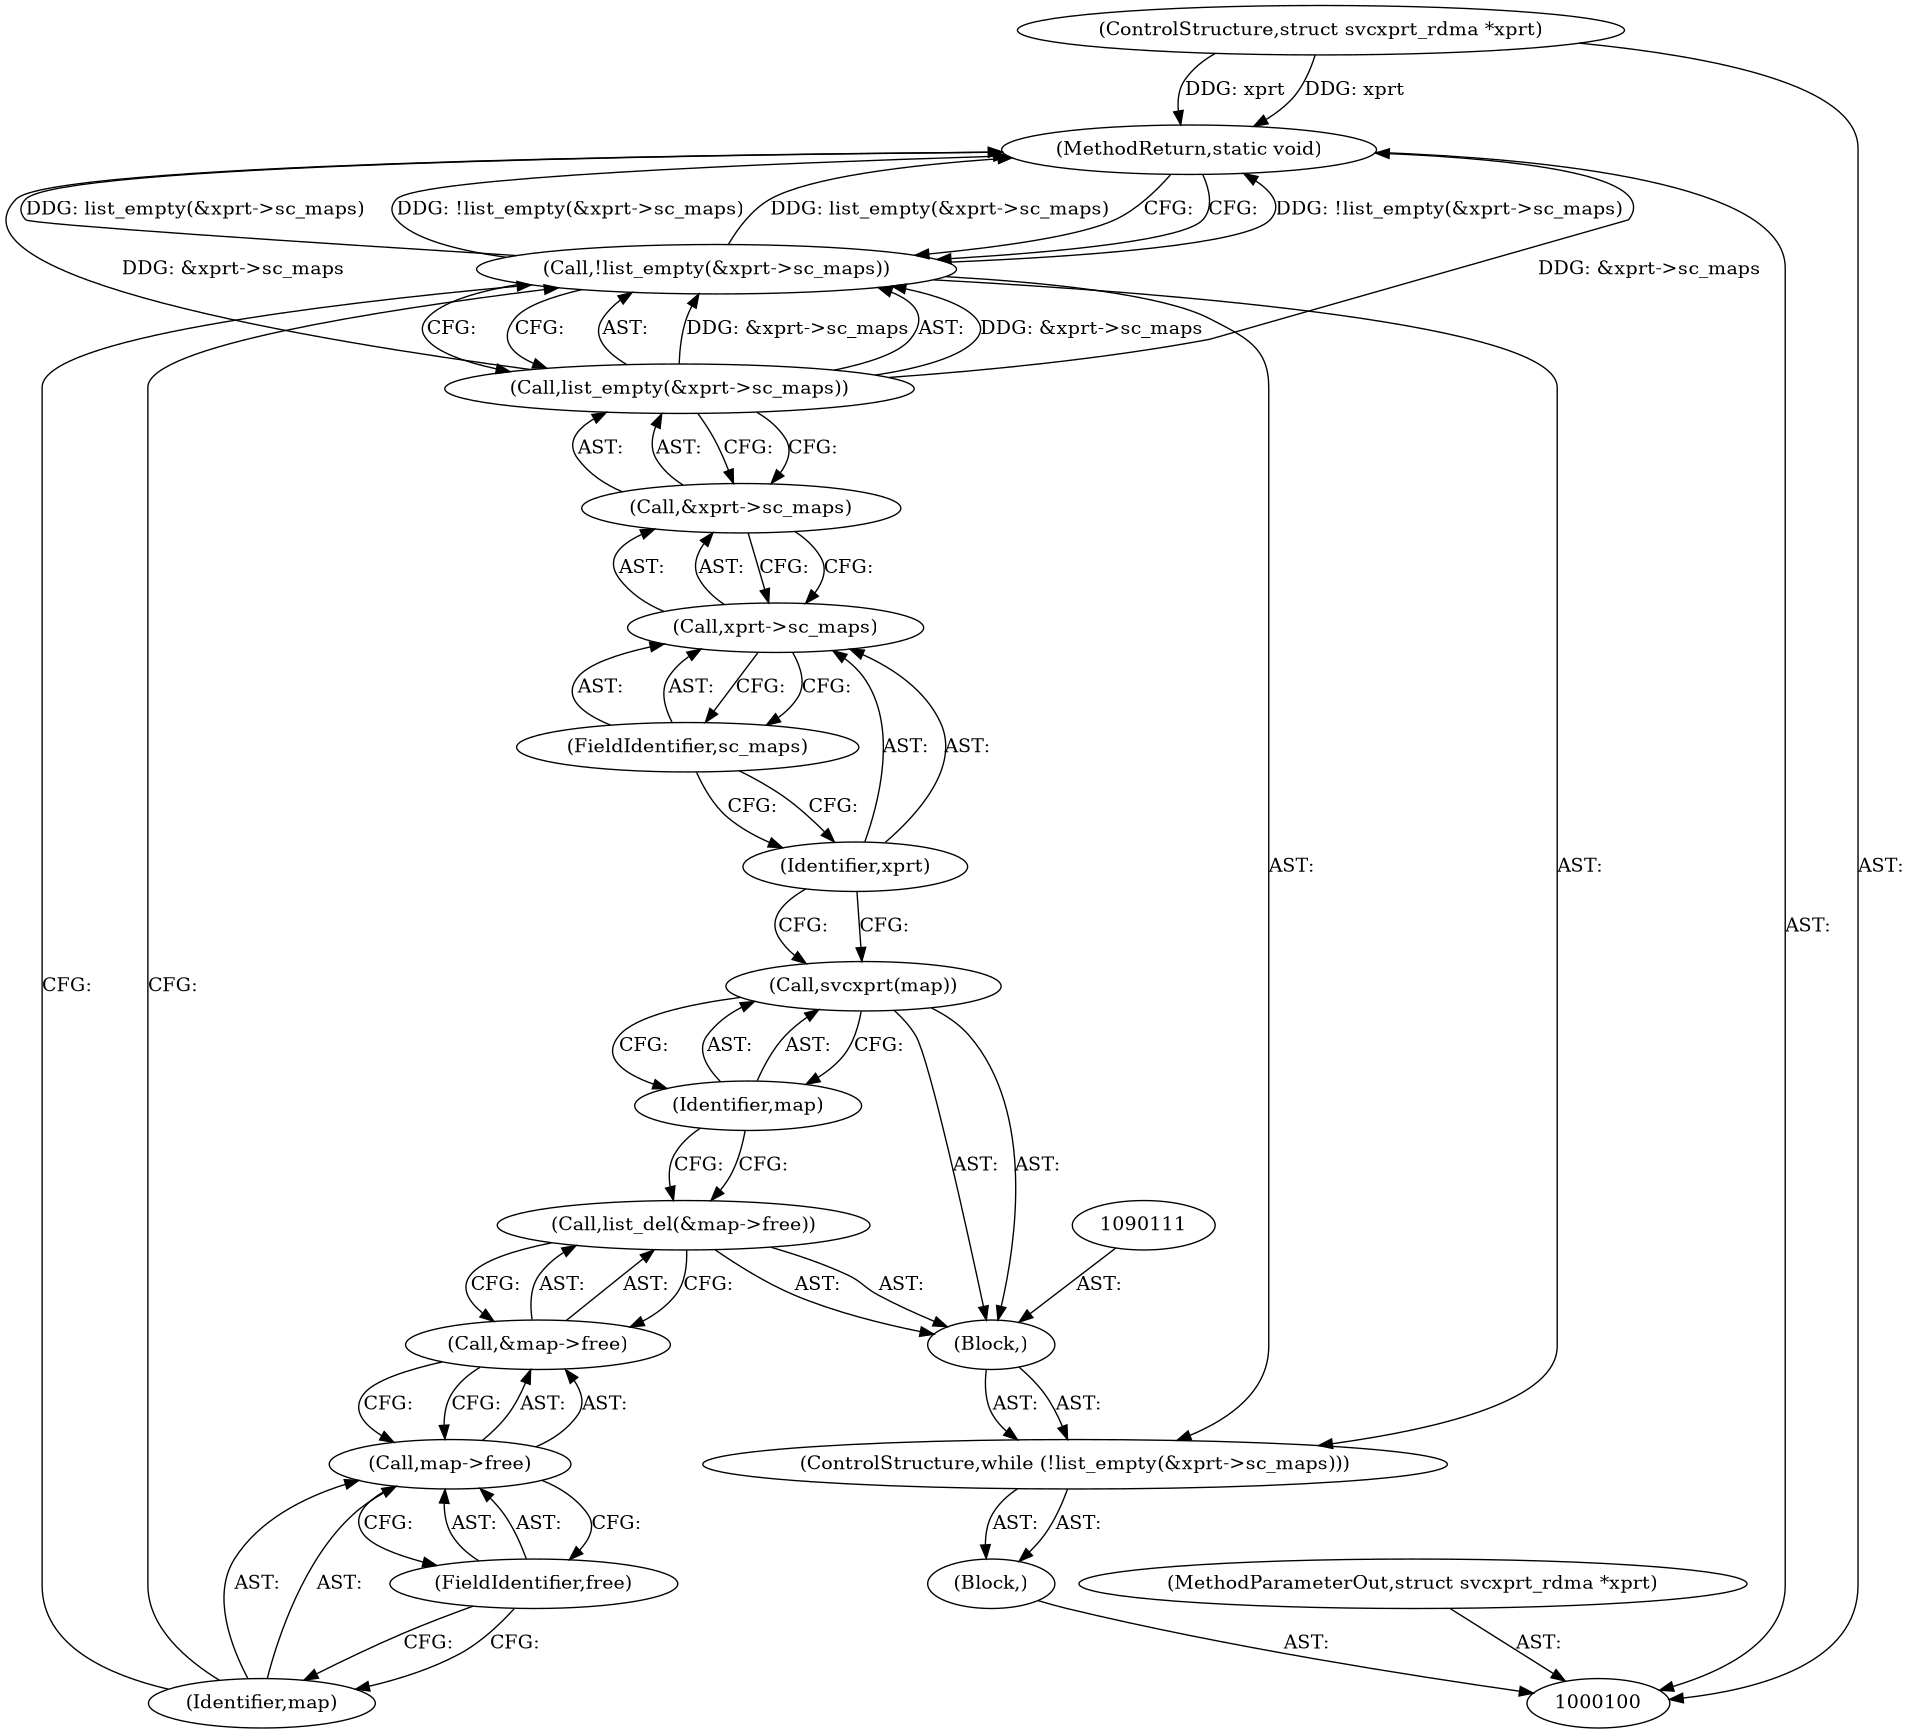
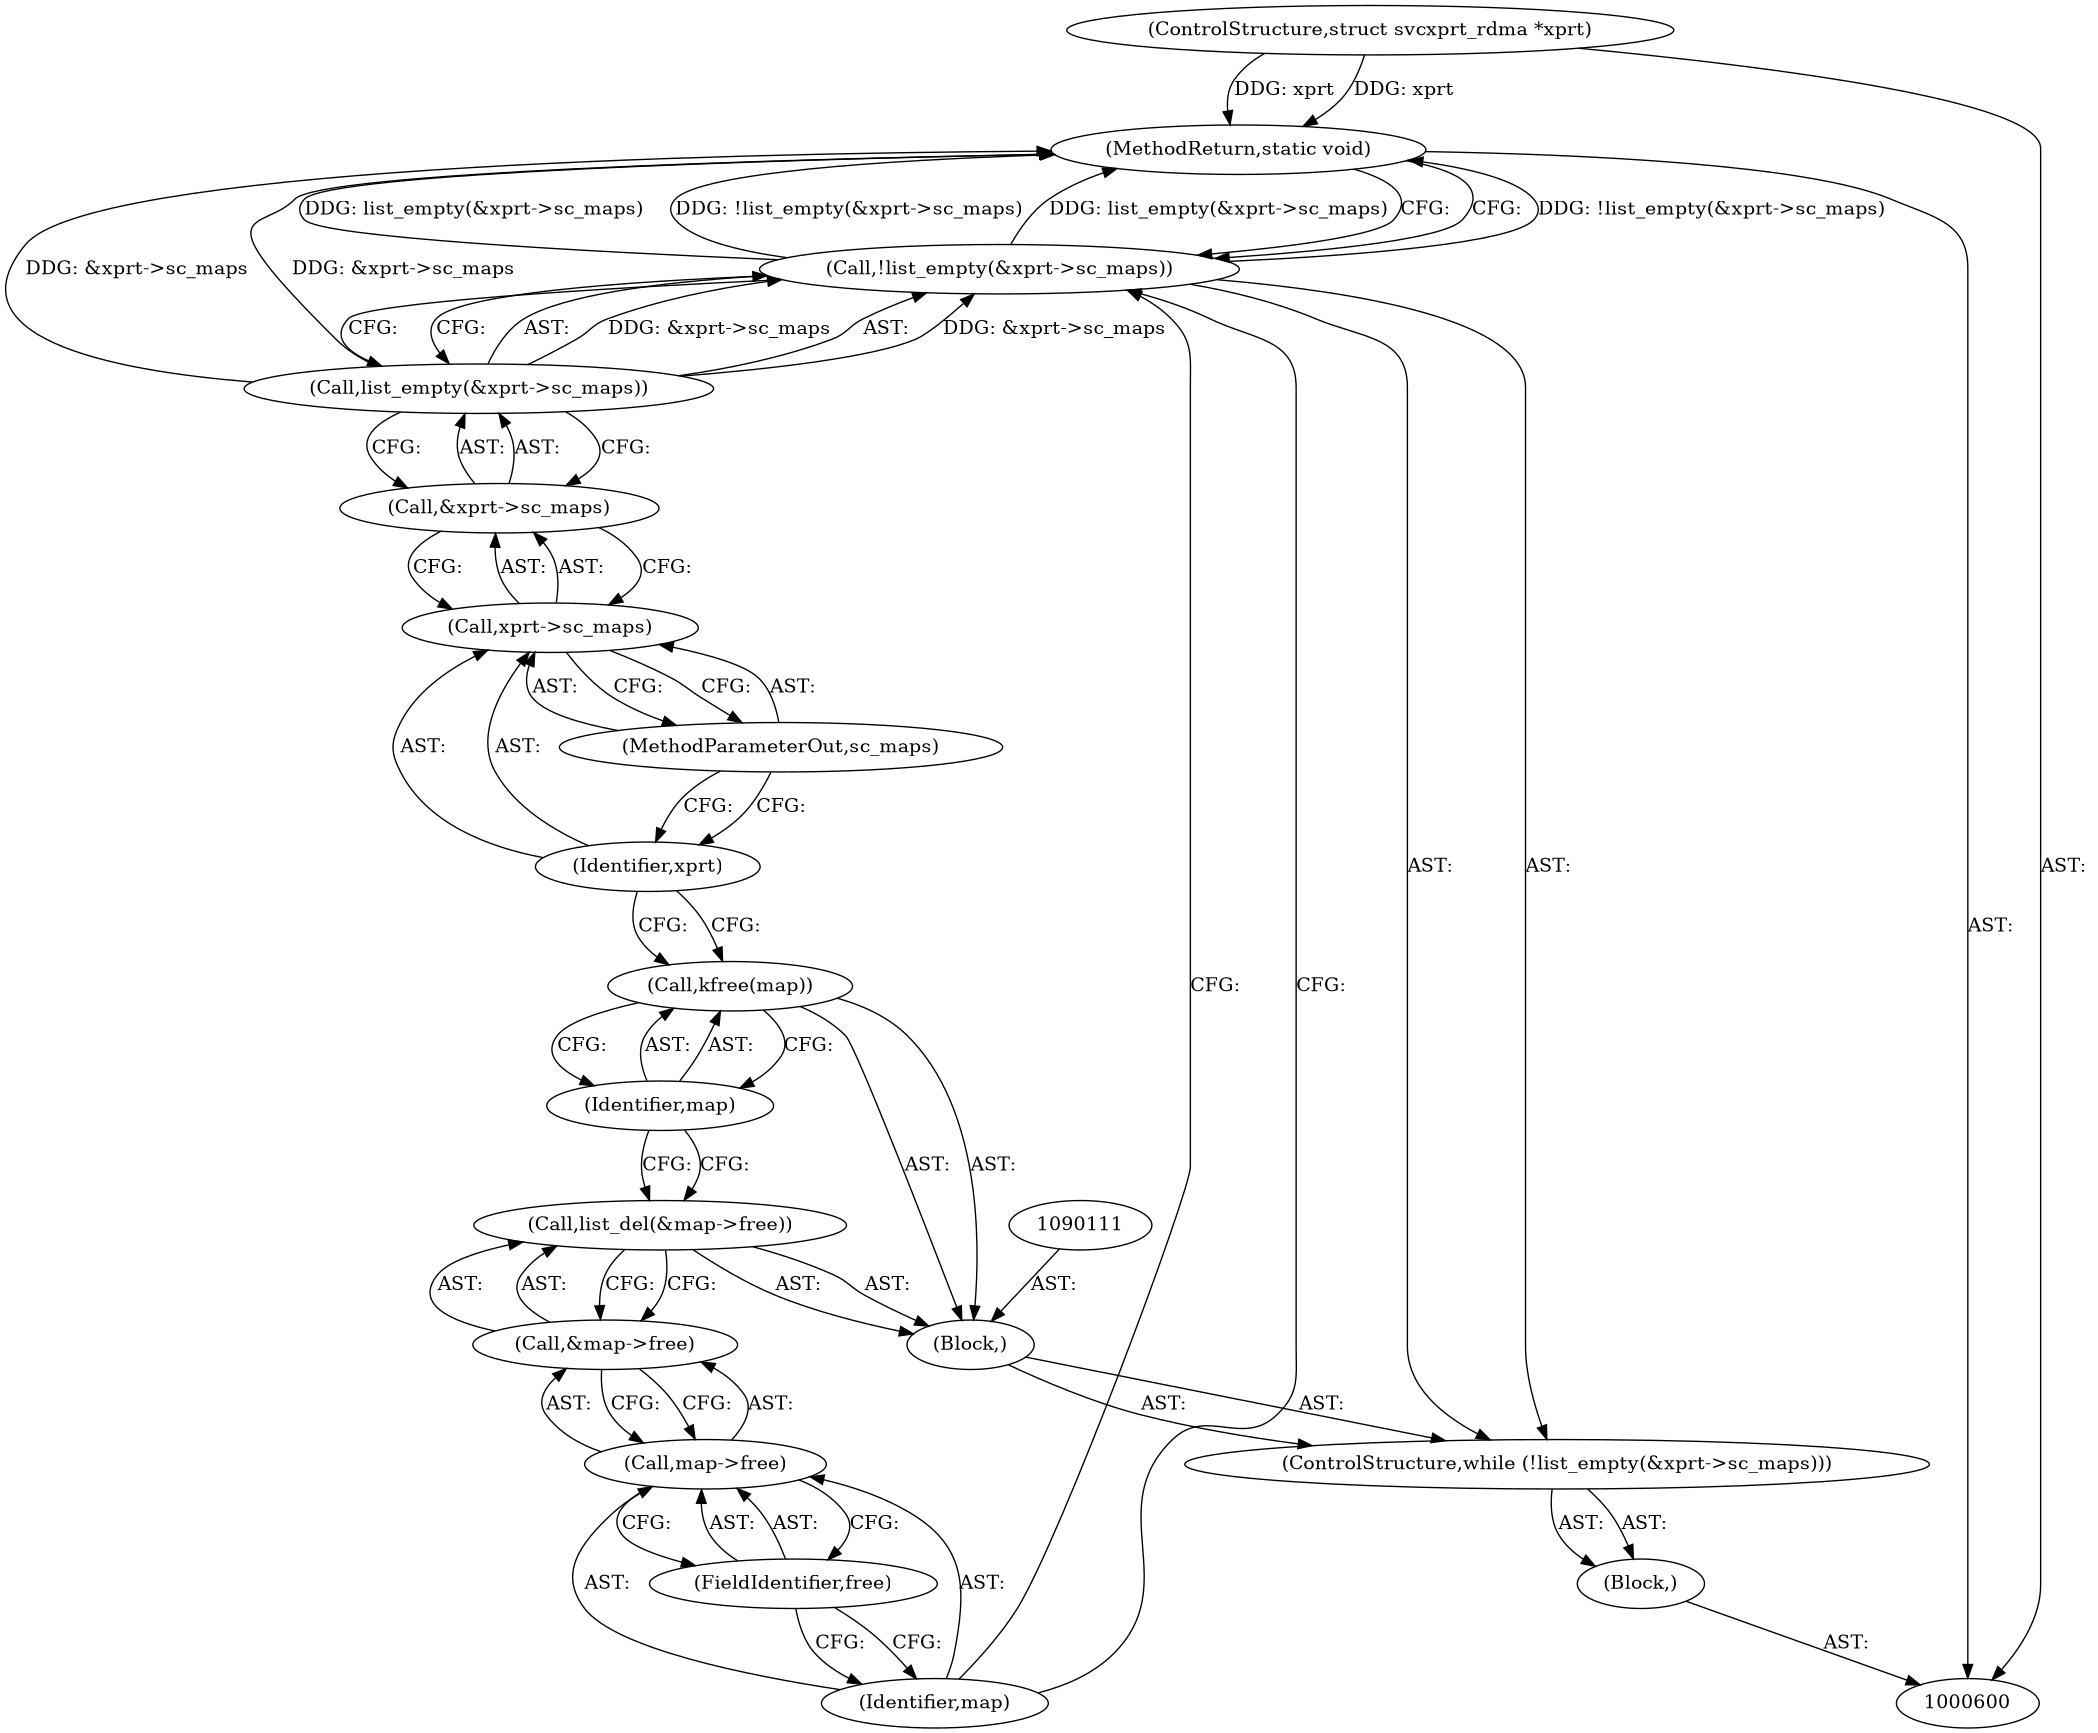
node "(FieldIdentifier,sc_maps)": label "(FieldIdentifier,sc_maps)" -> "(MethodParameterOut,sc_maps)"
node "(Call,svcxprt(map))": label "(Call,svcxprt(map))" -> "(Call,kfree(map))"
node "(MethodParameterOut,struct svcxprt_rdma *xprt)": removed
node "1000100": label "1000100" -> "1000600"
